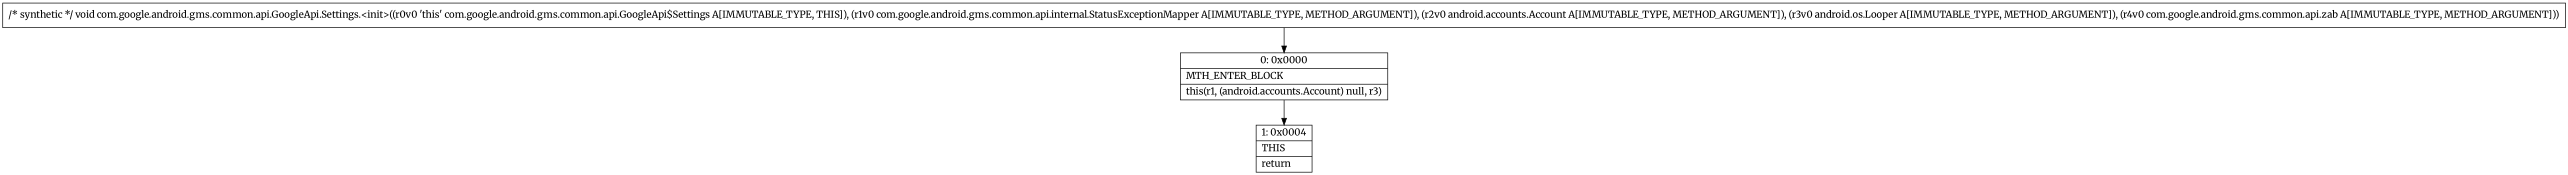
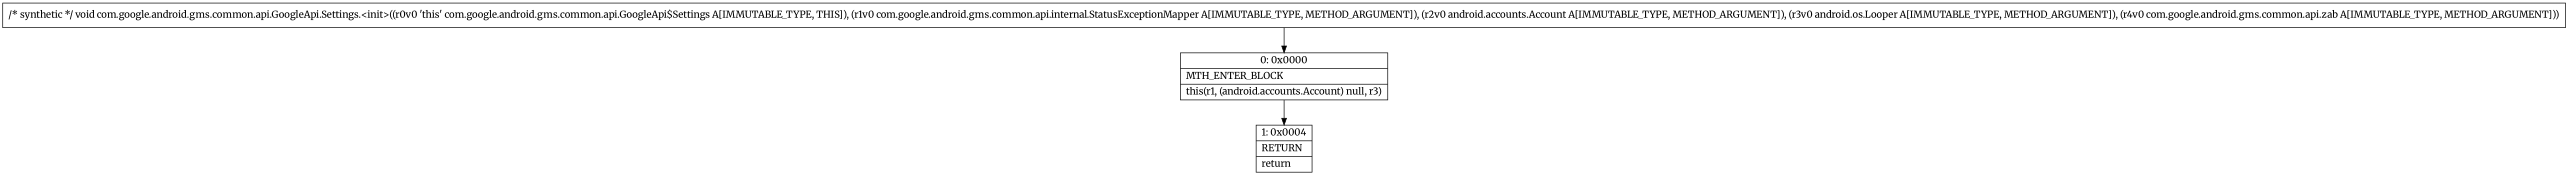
node "1: 0x0004": text "THIS" -> "RETURN"
